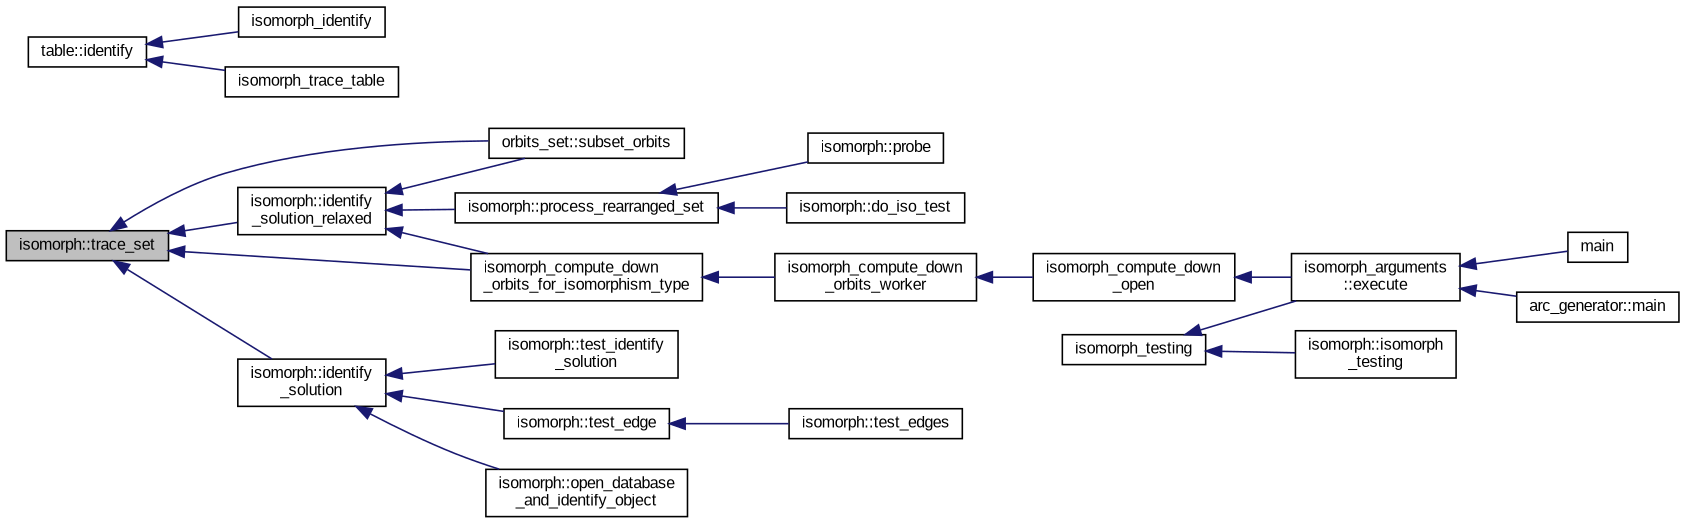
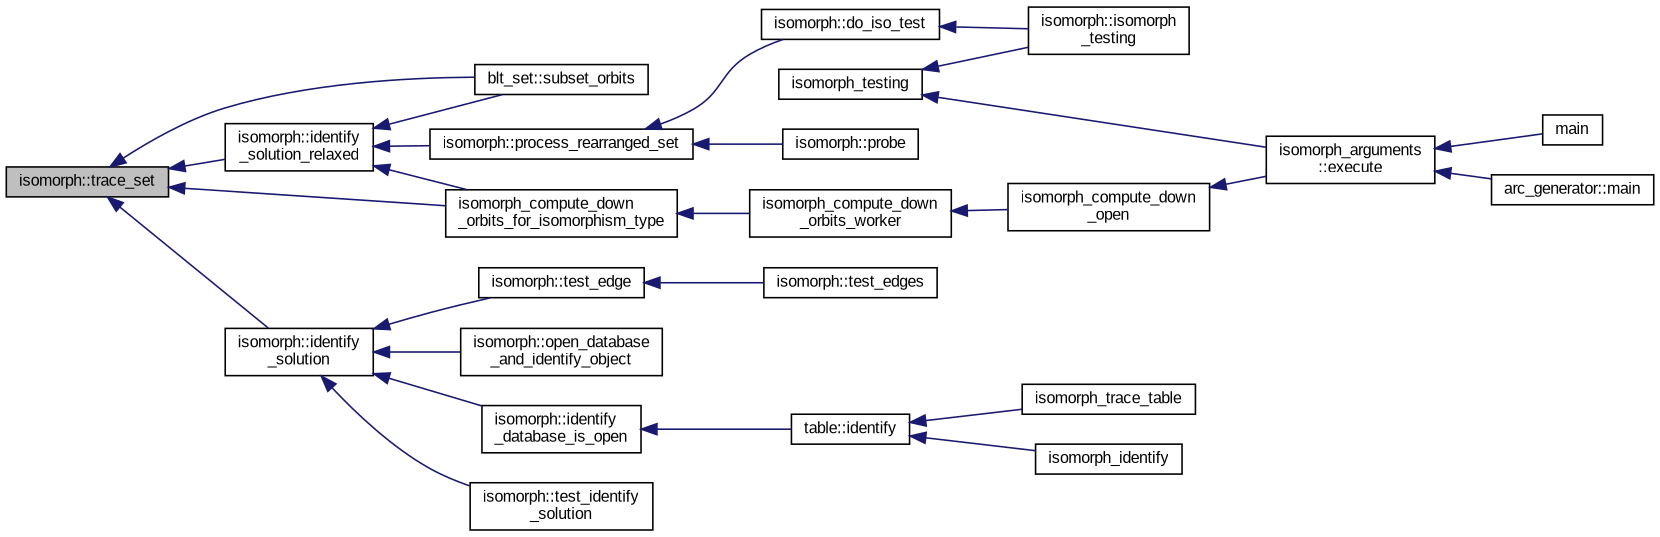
edge "isomorph::isomorph _testing" -> "isomorph::do_iso_test": added
node "orbits_set::subset_orbits": label "orbits_set::subset_orbits" -> "blt_set::subset_orbits"
node "isomorph::identify _database_is_open": added
